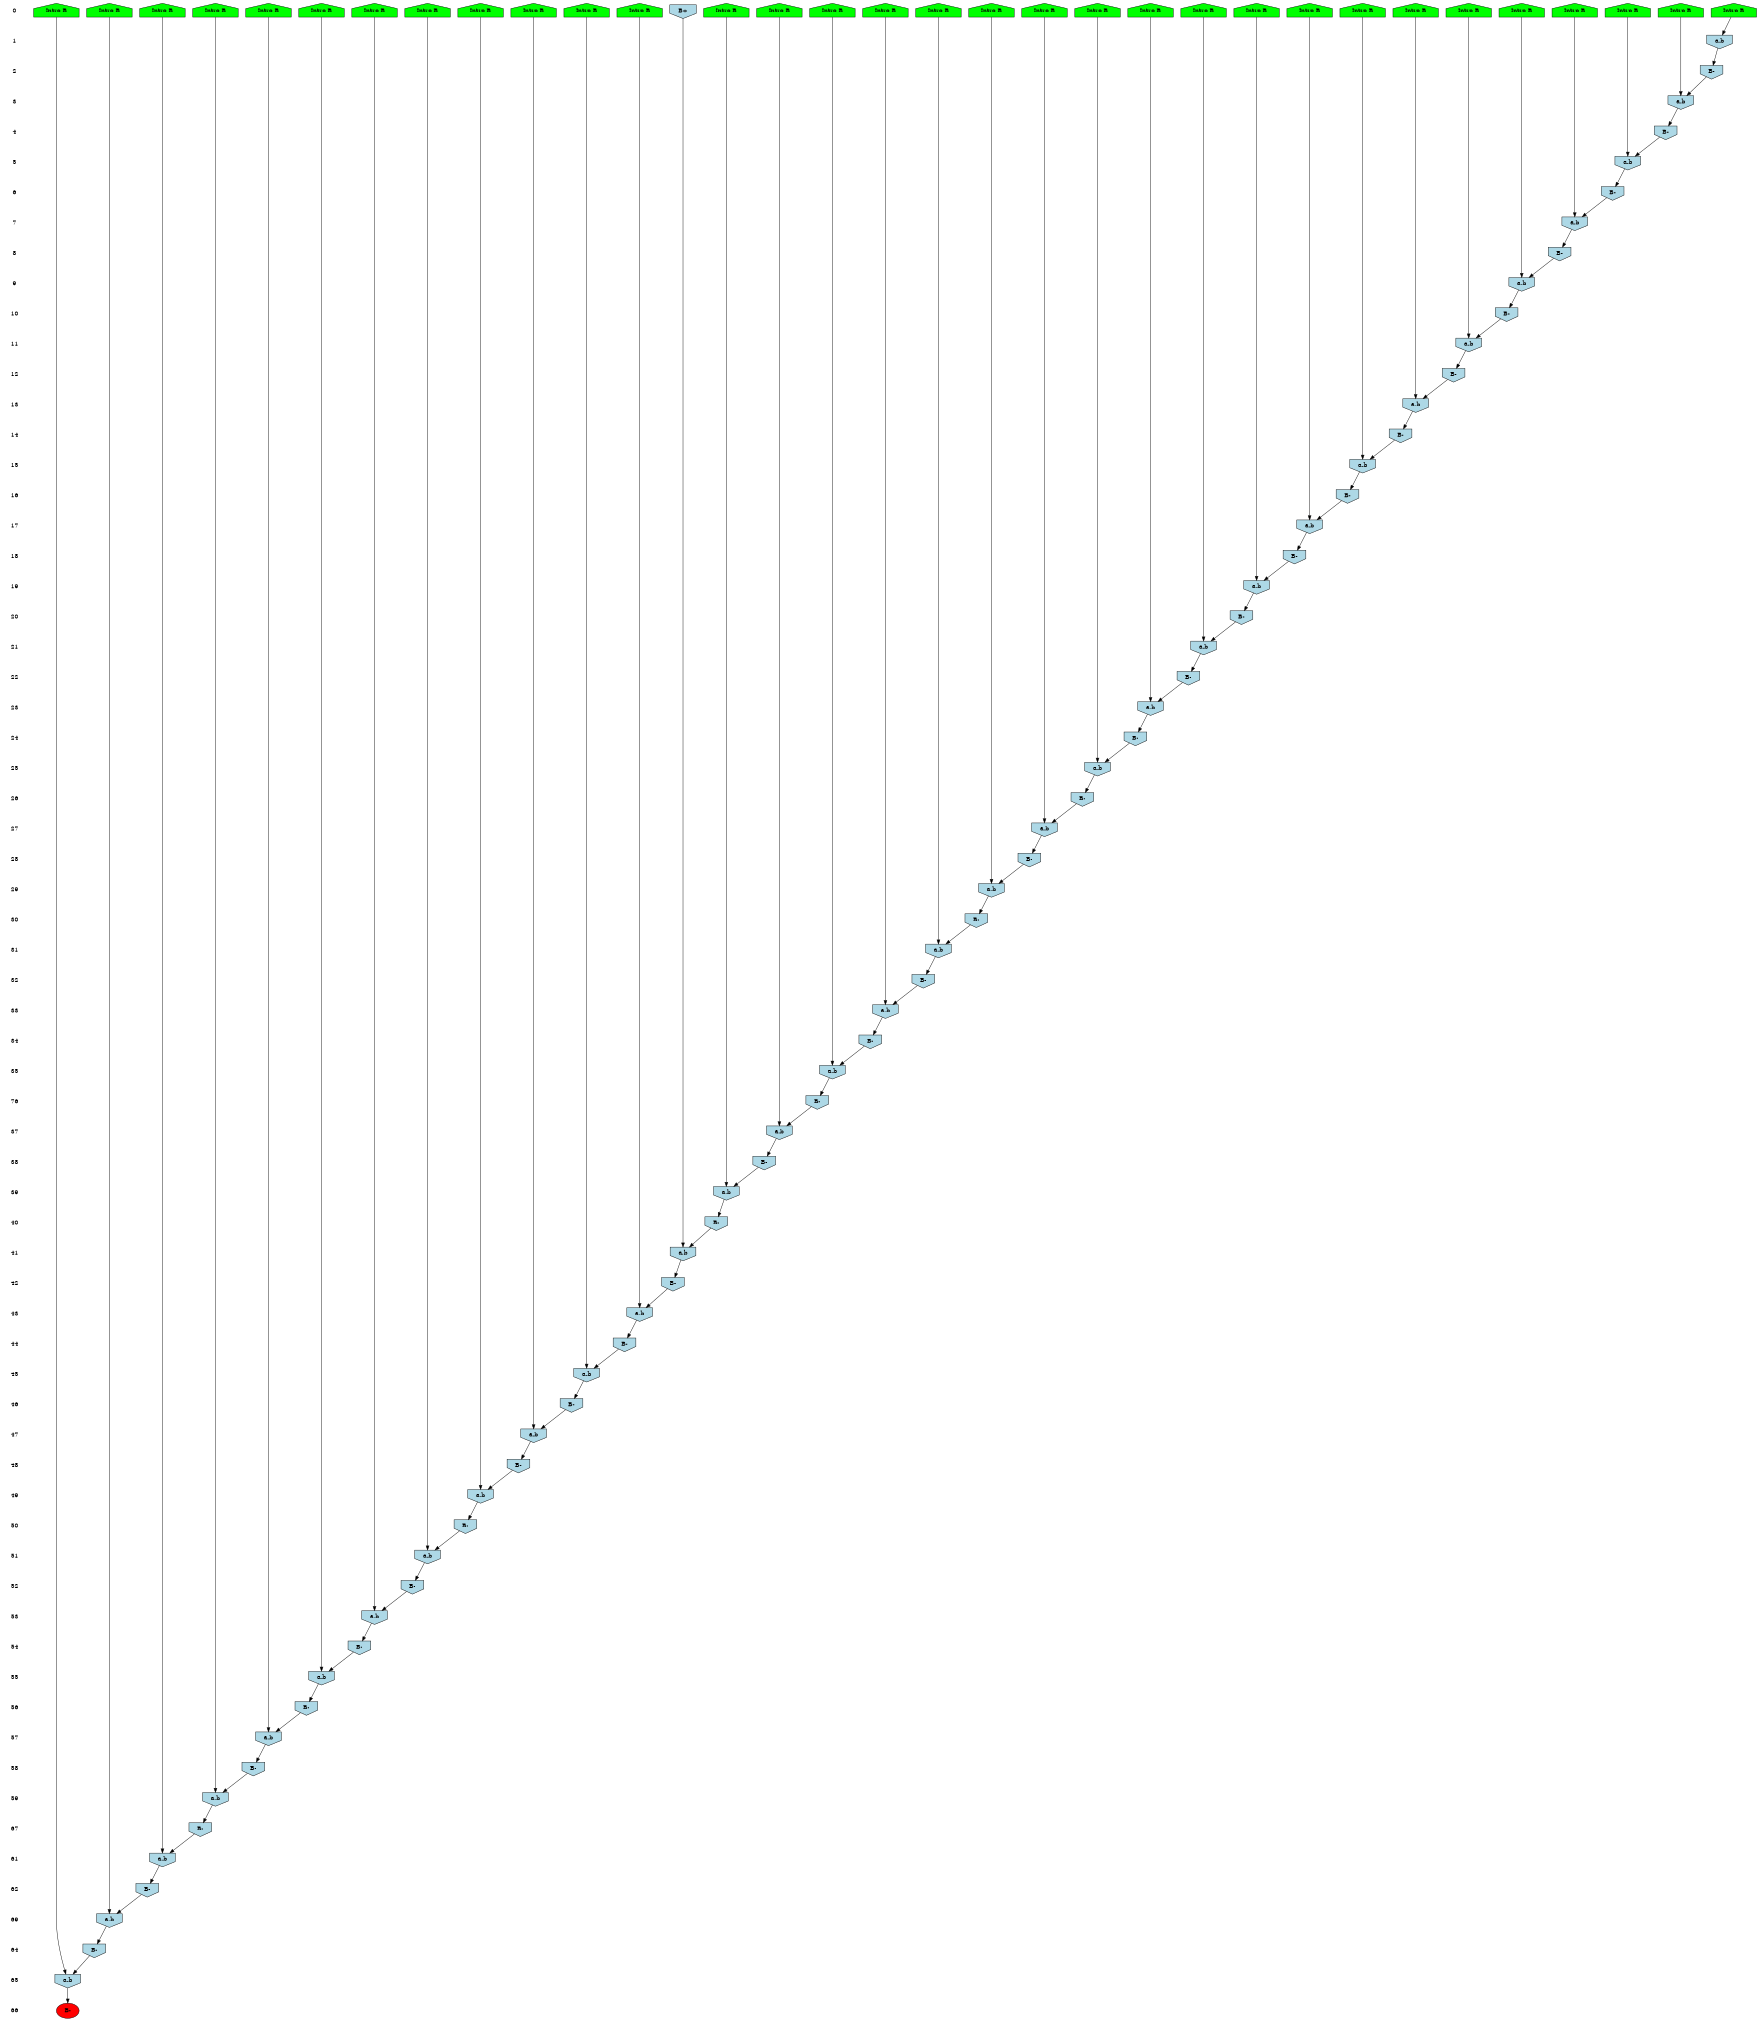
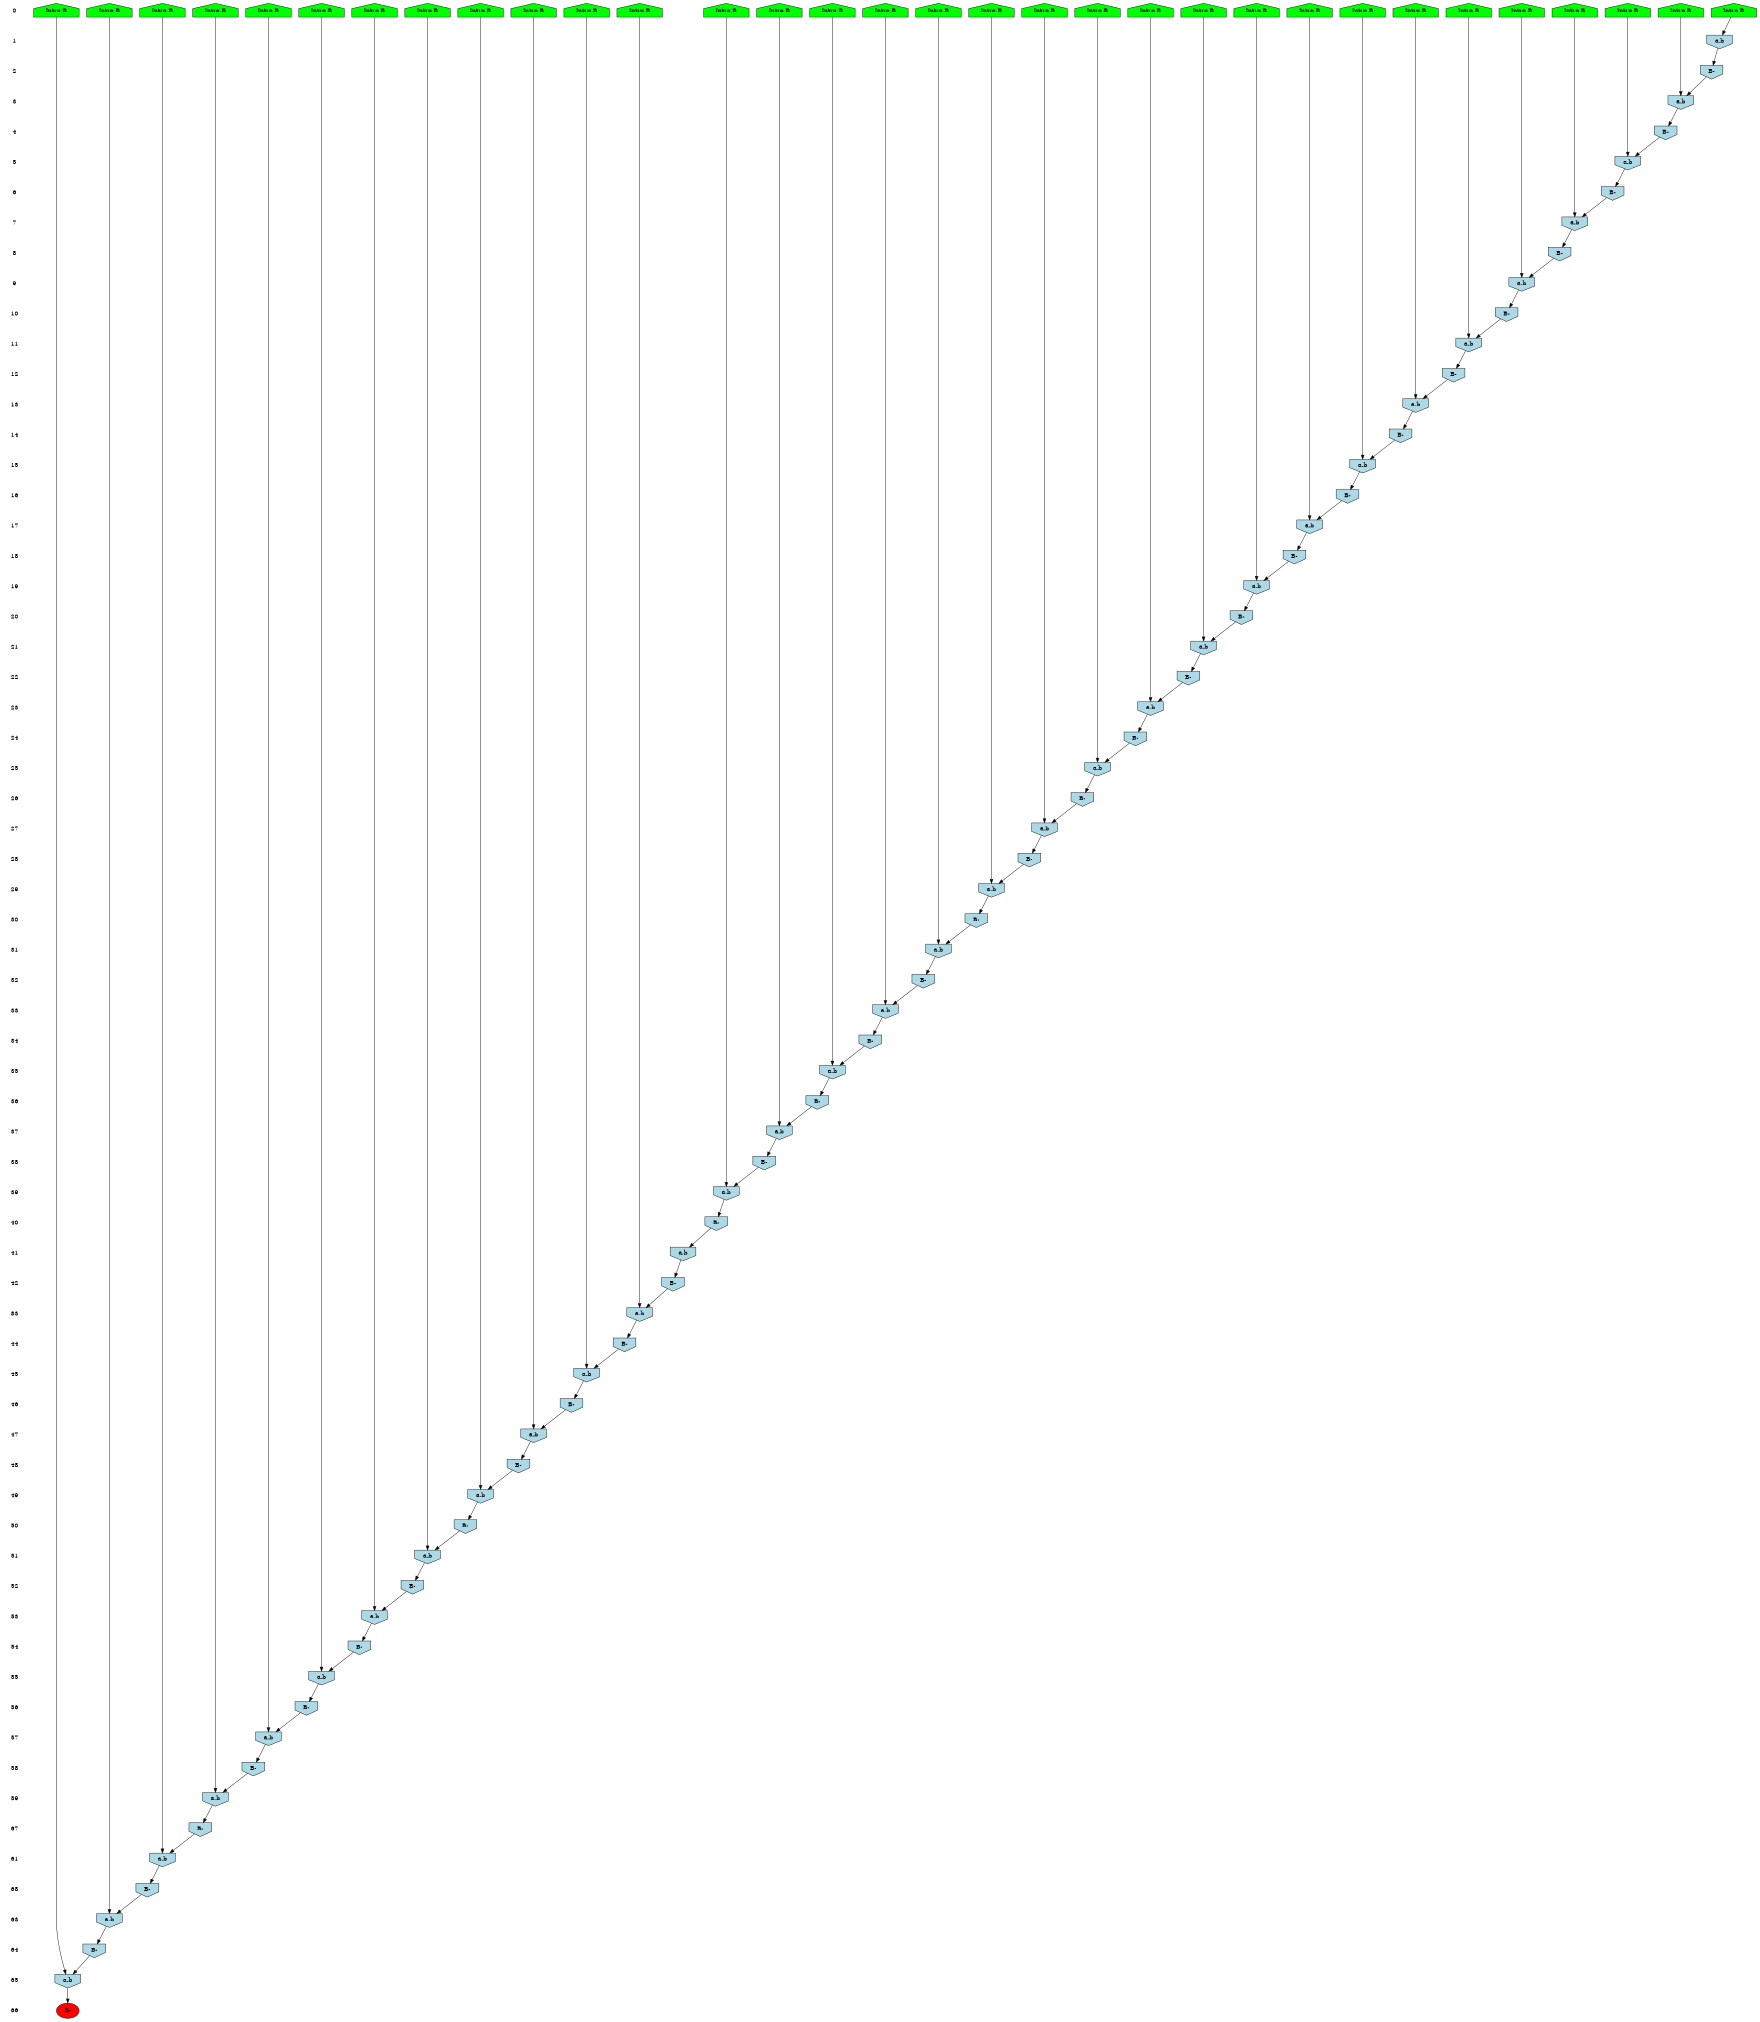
node "B+": removed
node "76": label "76" -> "36"
node "43": label "43" -> "83"
node "62": label "62" -> "68"
node "69": label "69" -> "63"
